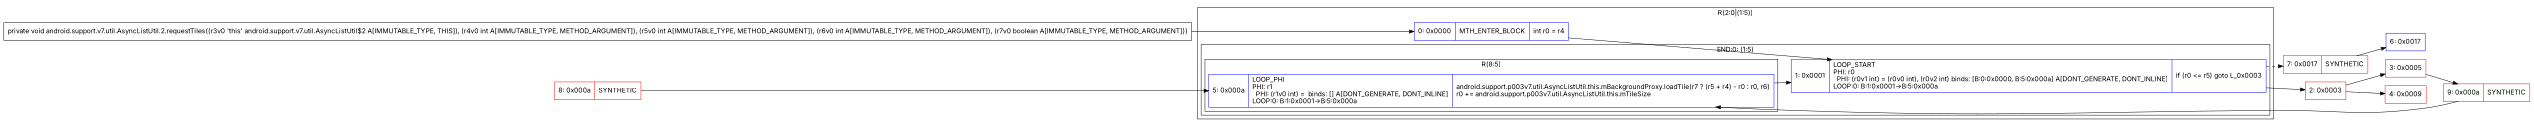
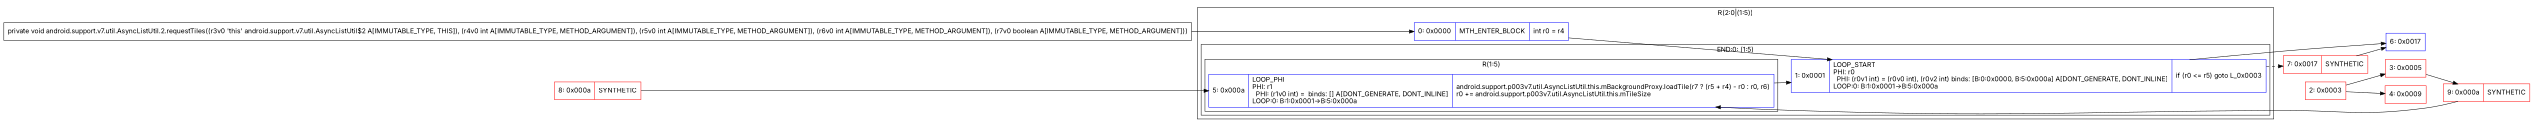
cluster "R(8:5)": label "R(8:5)" -> "R(1:5)"
edge "1: 0x0001" -> "2: 0x0003": now "1: 0x0001" -> "6: 0x0017"
